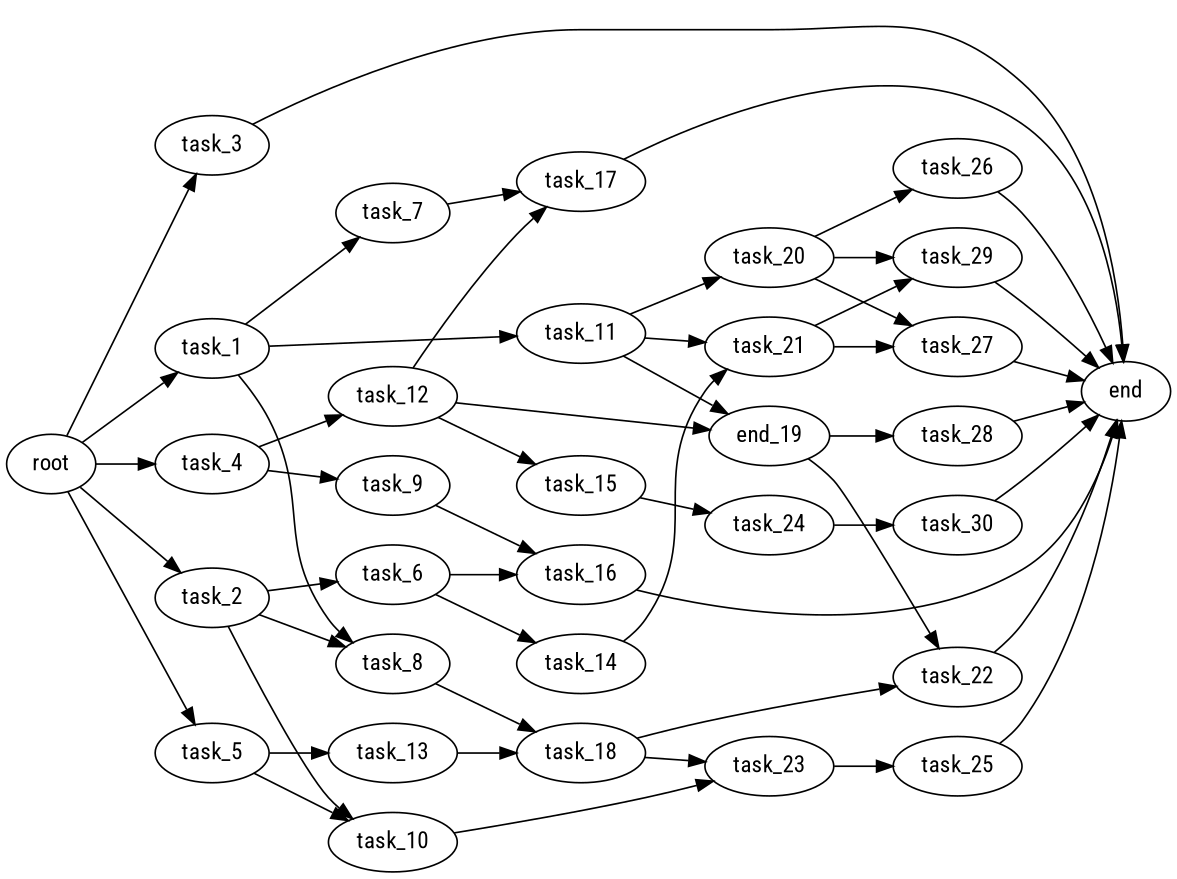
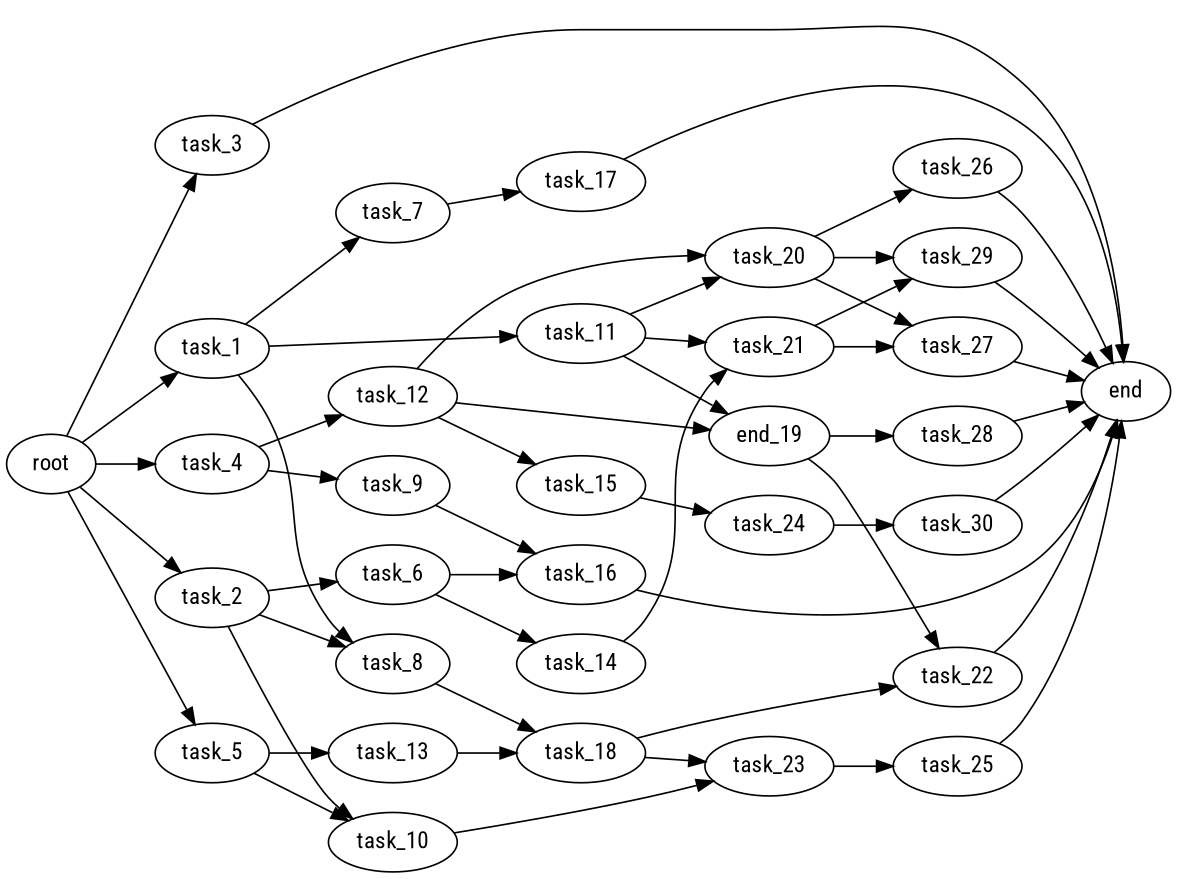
edge "task_12" -> "task_17": now "task_12" -> "task_20"
